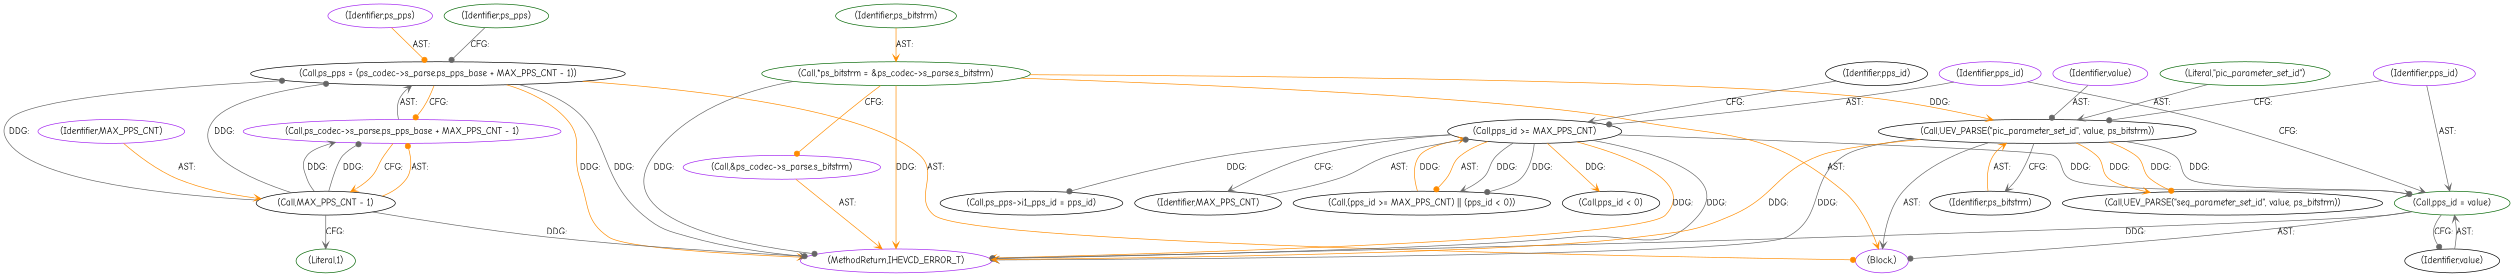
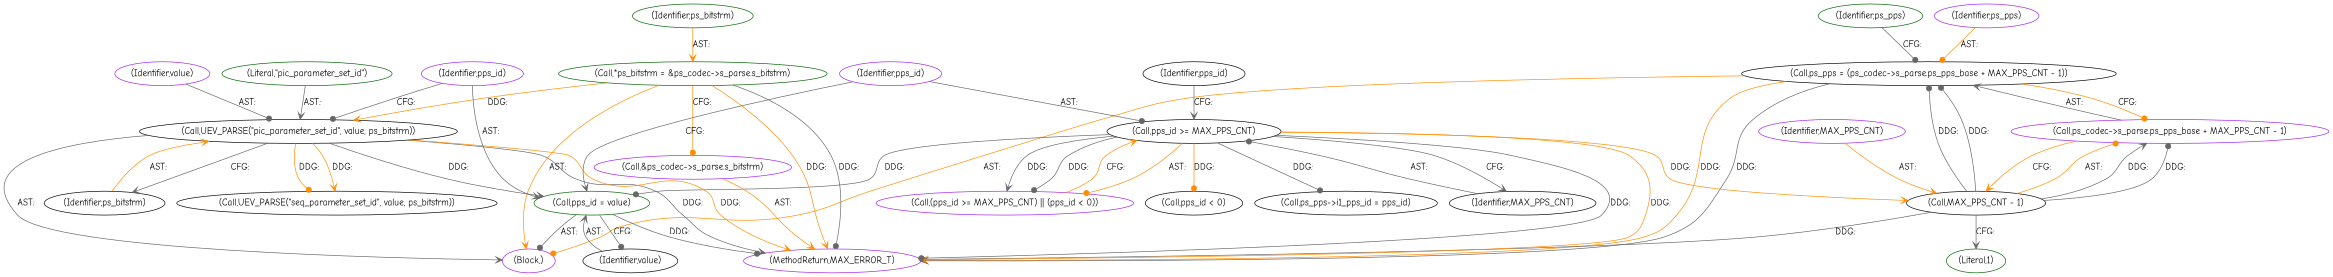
edge "(Call,pps_id >= MAX_PPS_CNT)" -> "(Call,MAX_PPS_CNT - 1)": added, label "DDG:"
edge "(Call,pps_id >= MAX_PPS_CNT)" -> "(Call,pps_id < 0)": arrowhead vee -> dot
edge "(Call,(pps_id >= MAX_PPS_CNT) || (pps_id < 0))" -> "(Call,pps_id >= MAX_PPS_CNT)": label "DDG: " -> "CFG: "
node "(Call,(pps_id >= MAX_PPS_CNT) || (pps_id < 0))": color black -> purple
node "(MethodReturn,IHEVCD_ERROR_T)": label "(MethodReturn,IHEVCD_ERROR_T)" -> "(MethodReturn,MAX_ERROR_T)"
